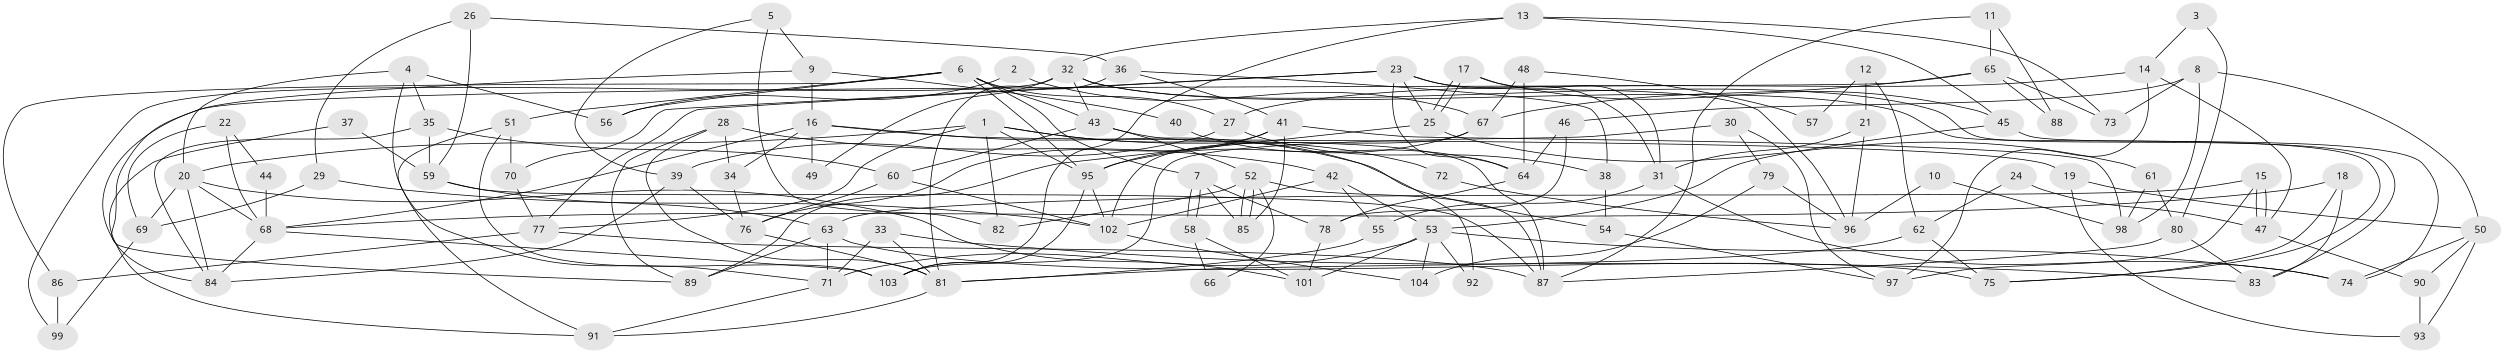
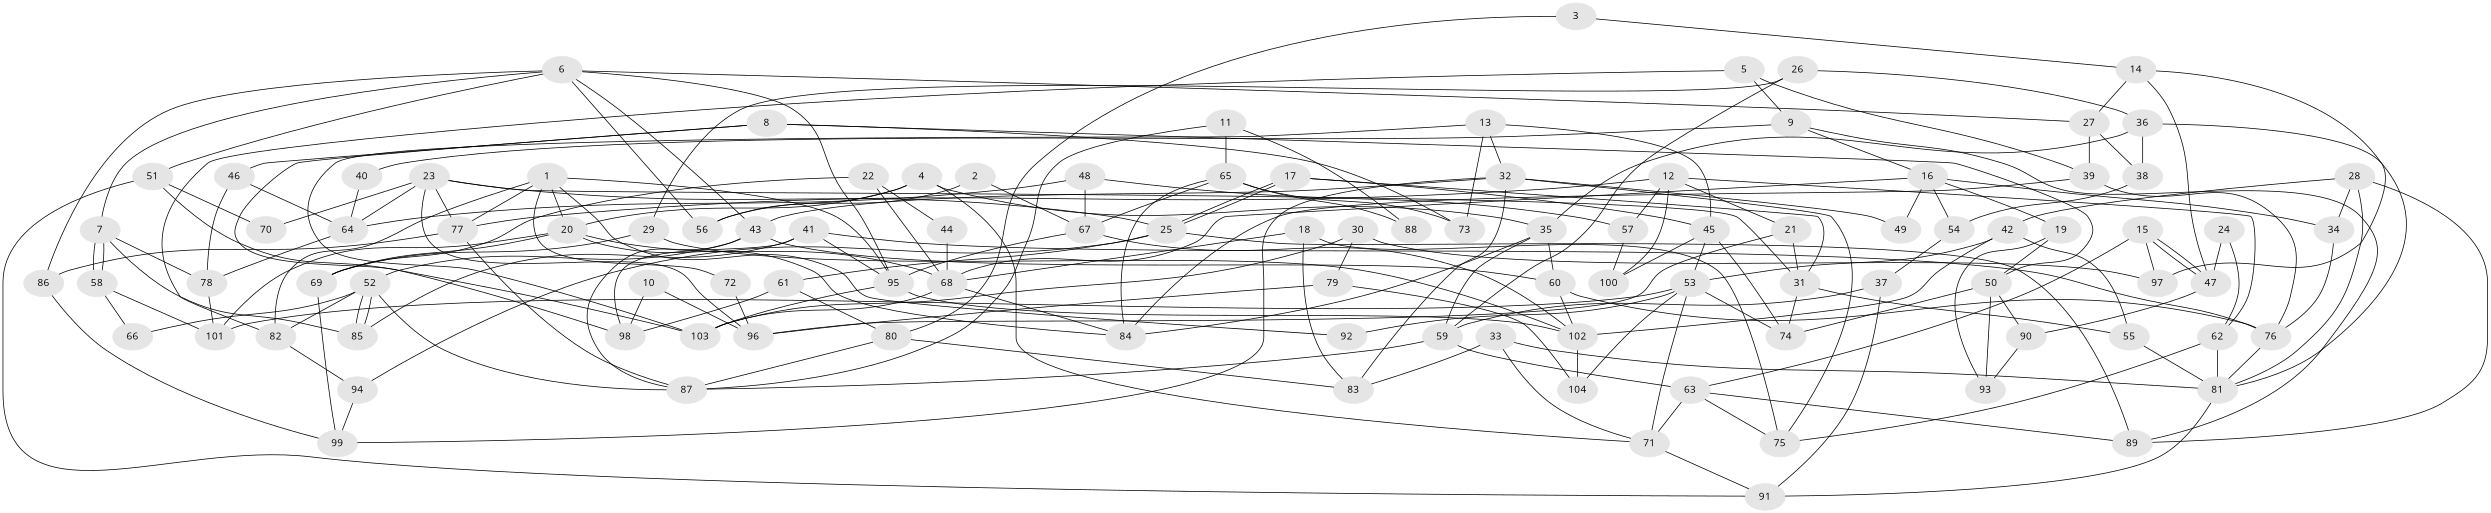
edge "36" -- "41": now "36" -- "35"
edge "70" -- "77": now "12" -- "77"
edge "54" -- "97": now "54" -- "37"
node "100": added
node "94": added
